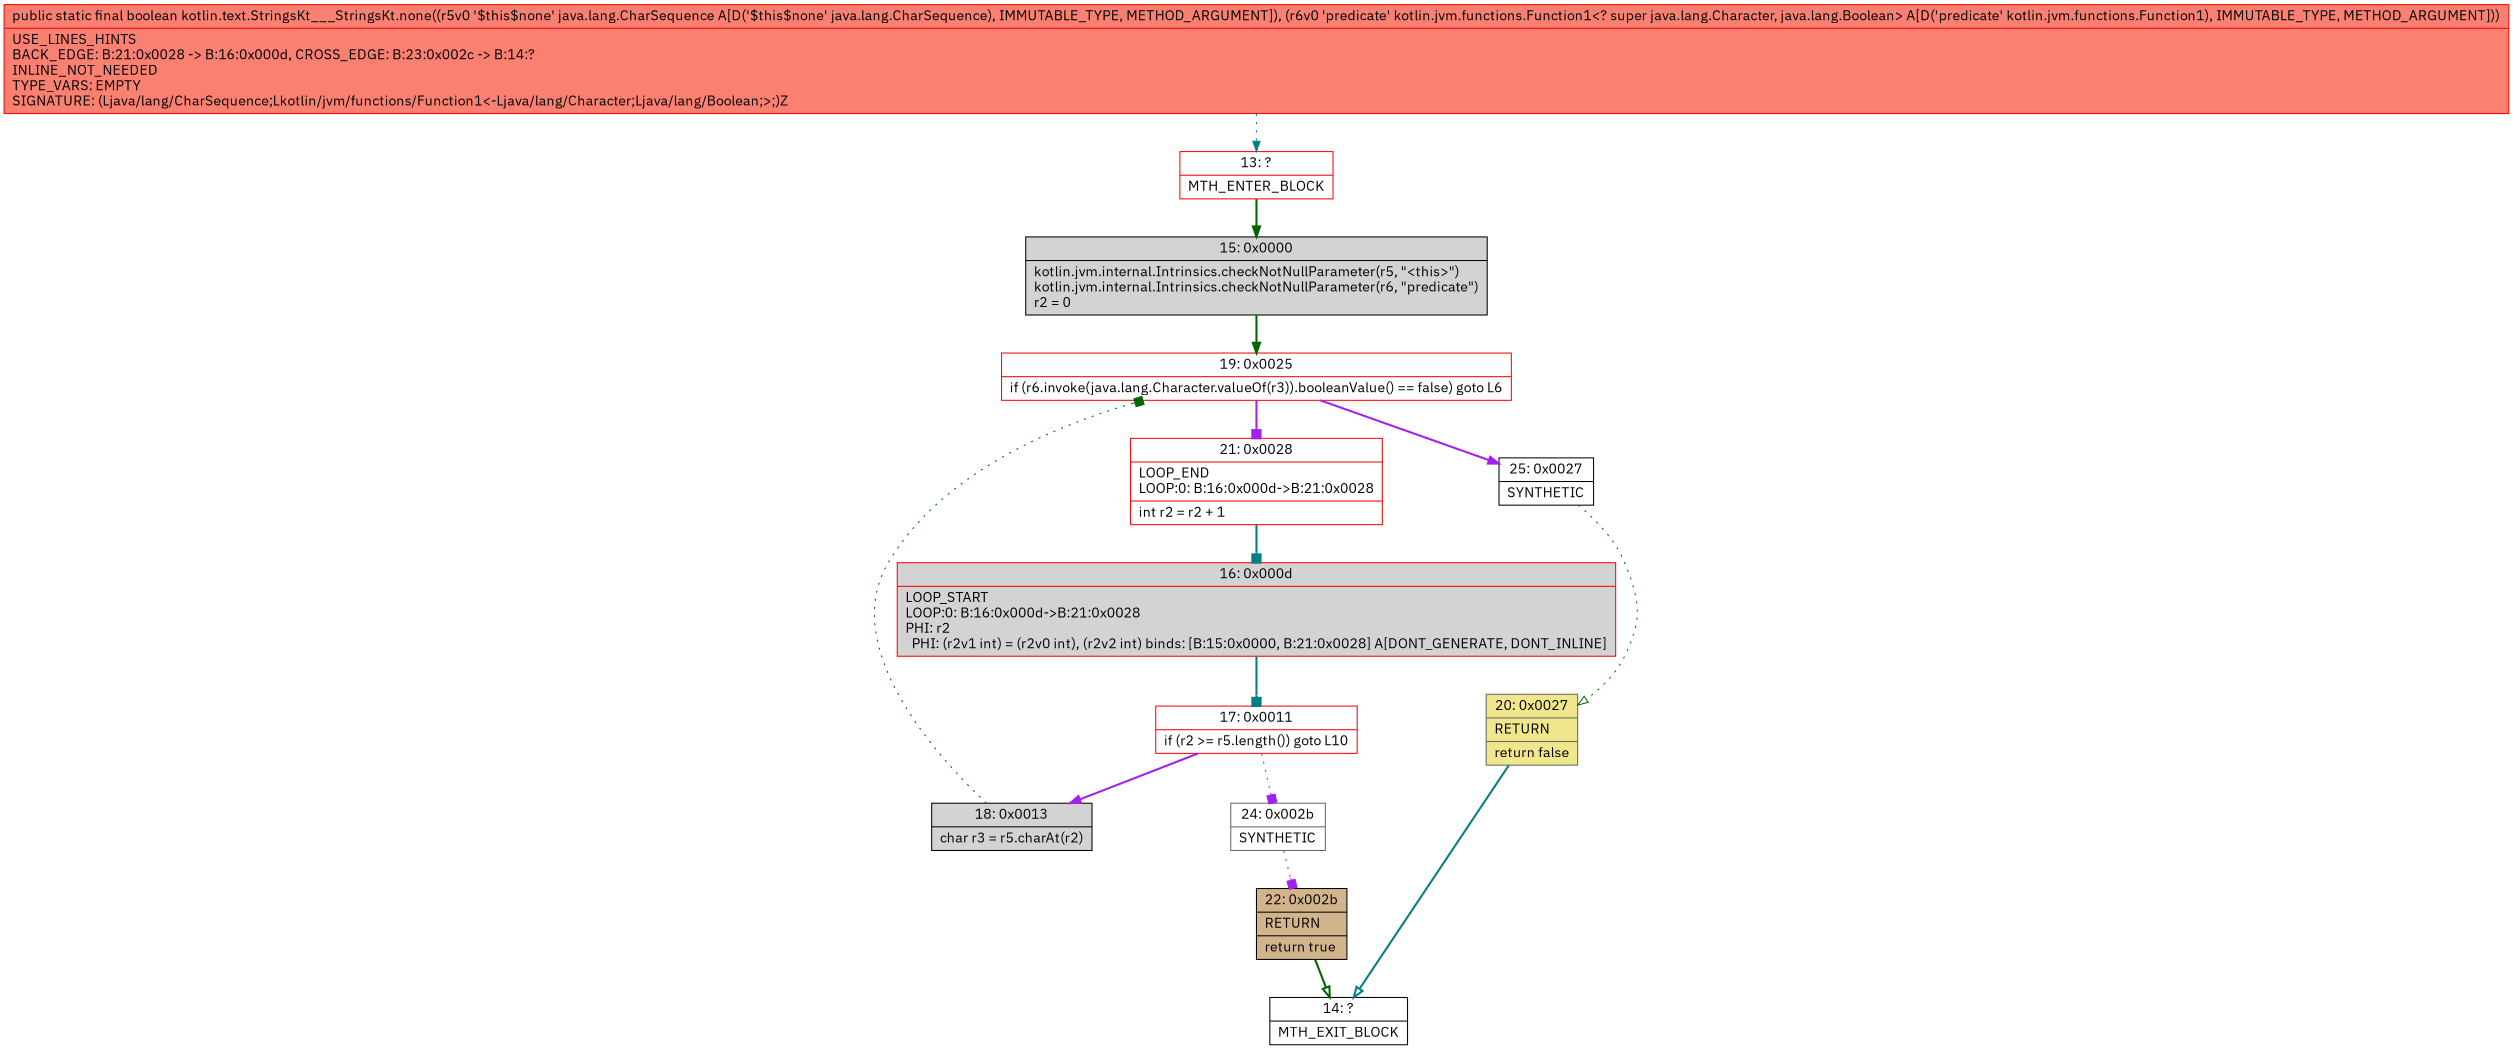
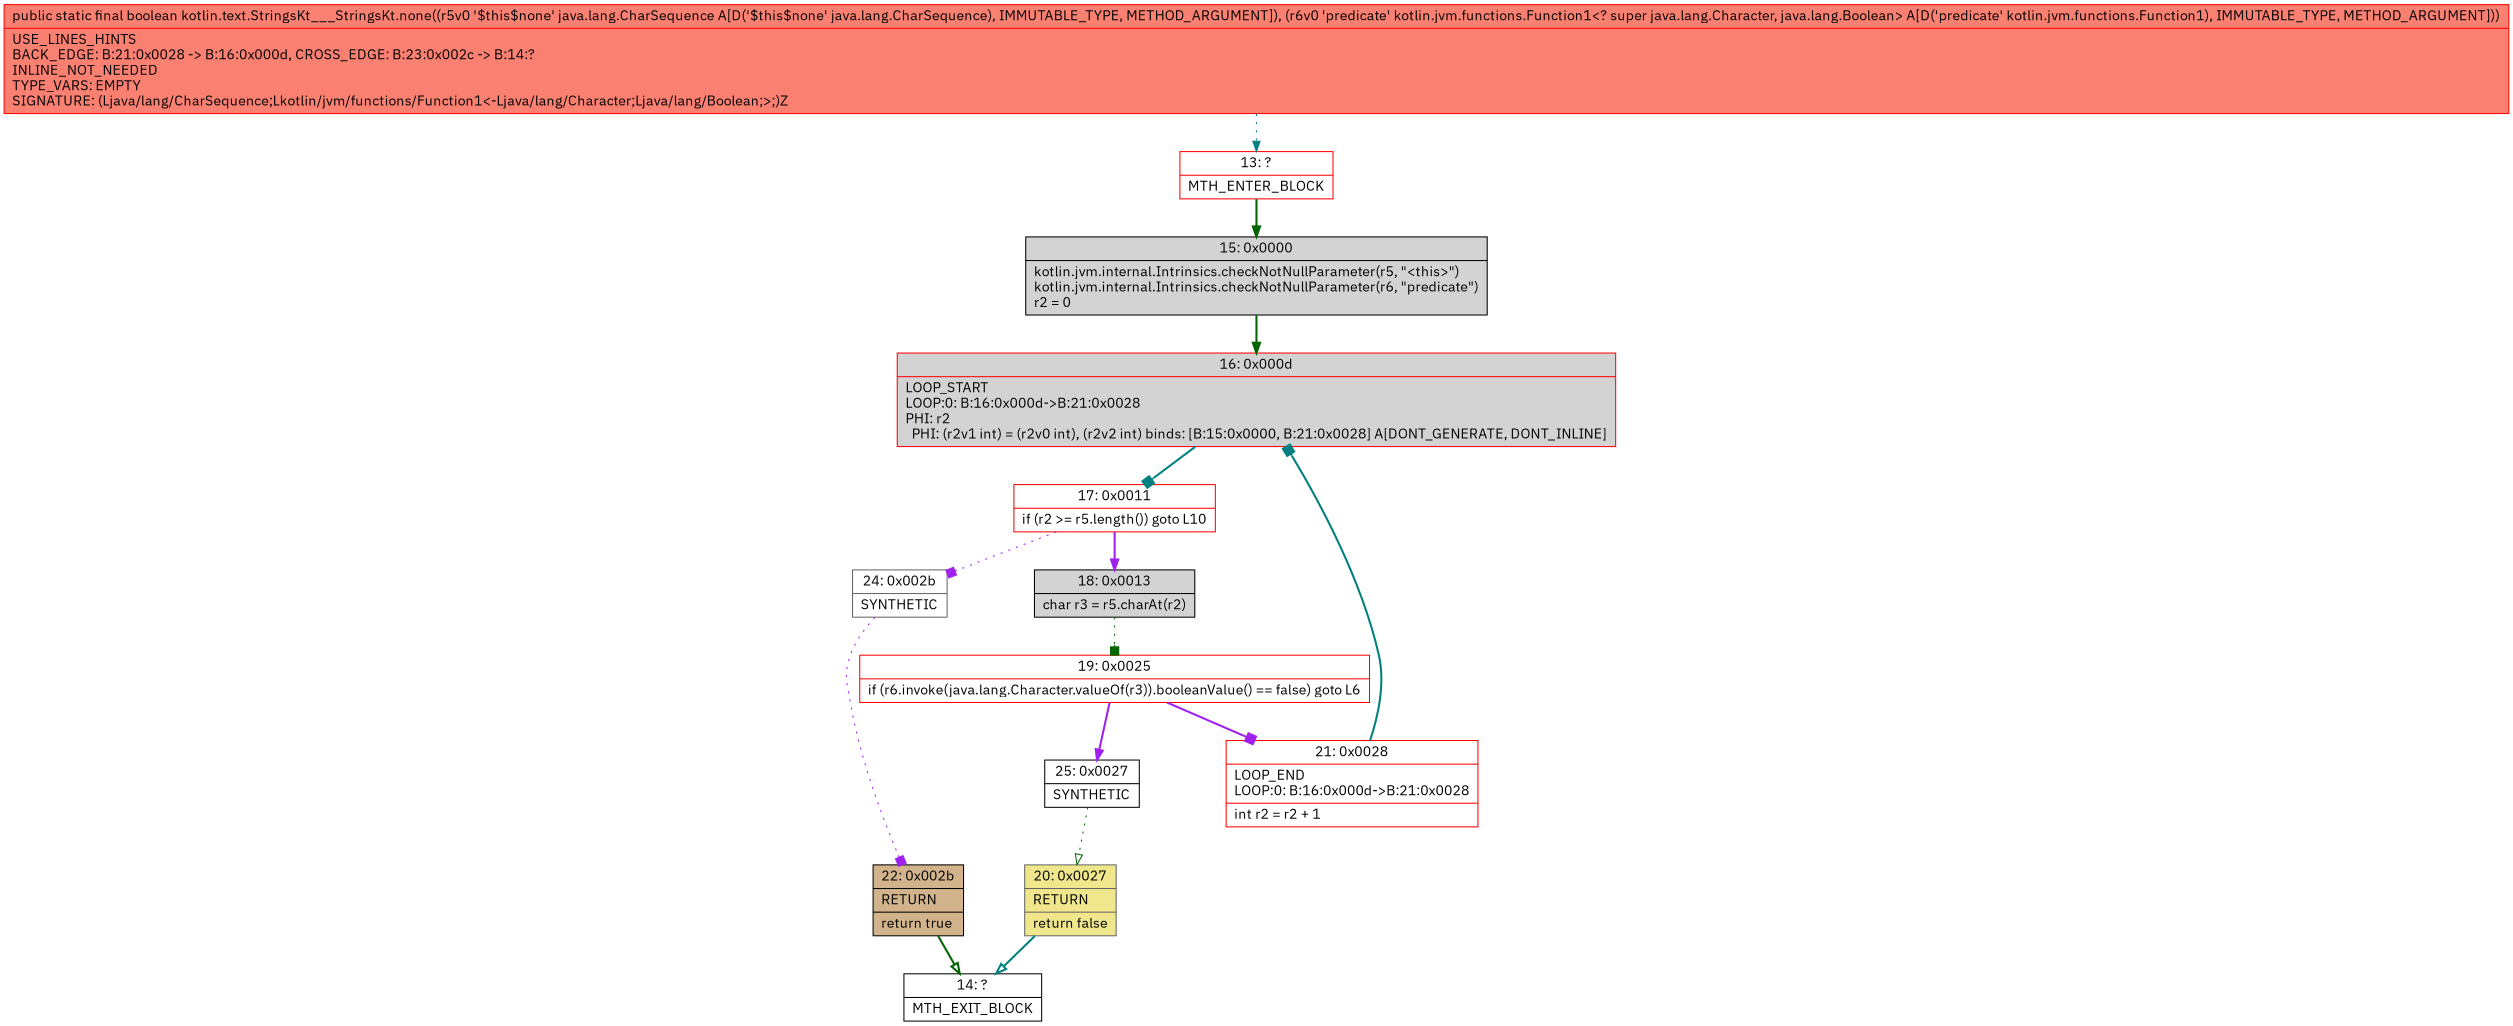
edge "15: 0x0000" -> "19: 0x0025": now "15: 0x0000" -> "16: 0x000d"
